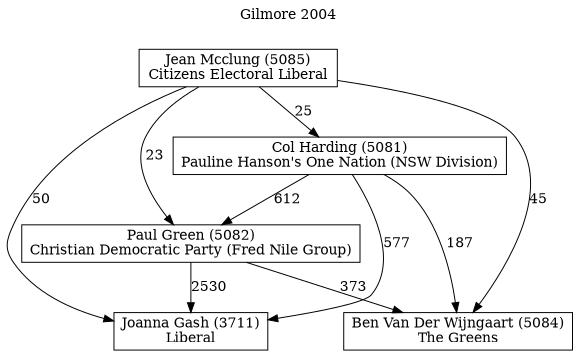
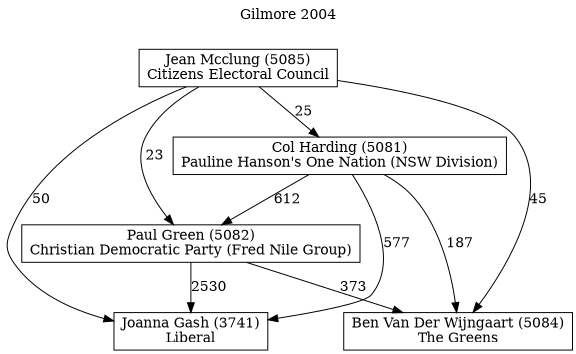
node "Jean Mcclung (5085) Citizens Electoral Liberal": label "Jean Mcclung (5085) Citizens Electoral Liberal" -> "Jean Mcclung (5085) Citizens Electoral Council"
node "Joanna Gash (3711) Liberal": label "Joanna Gash (3711) Liberal" -> "Joanna Gash (3741) Liberal"
